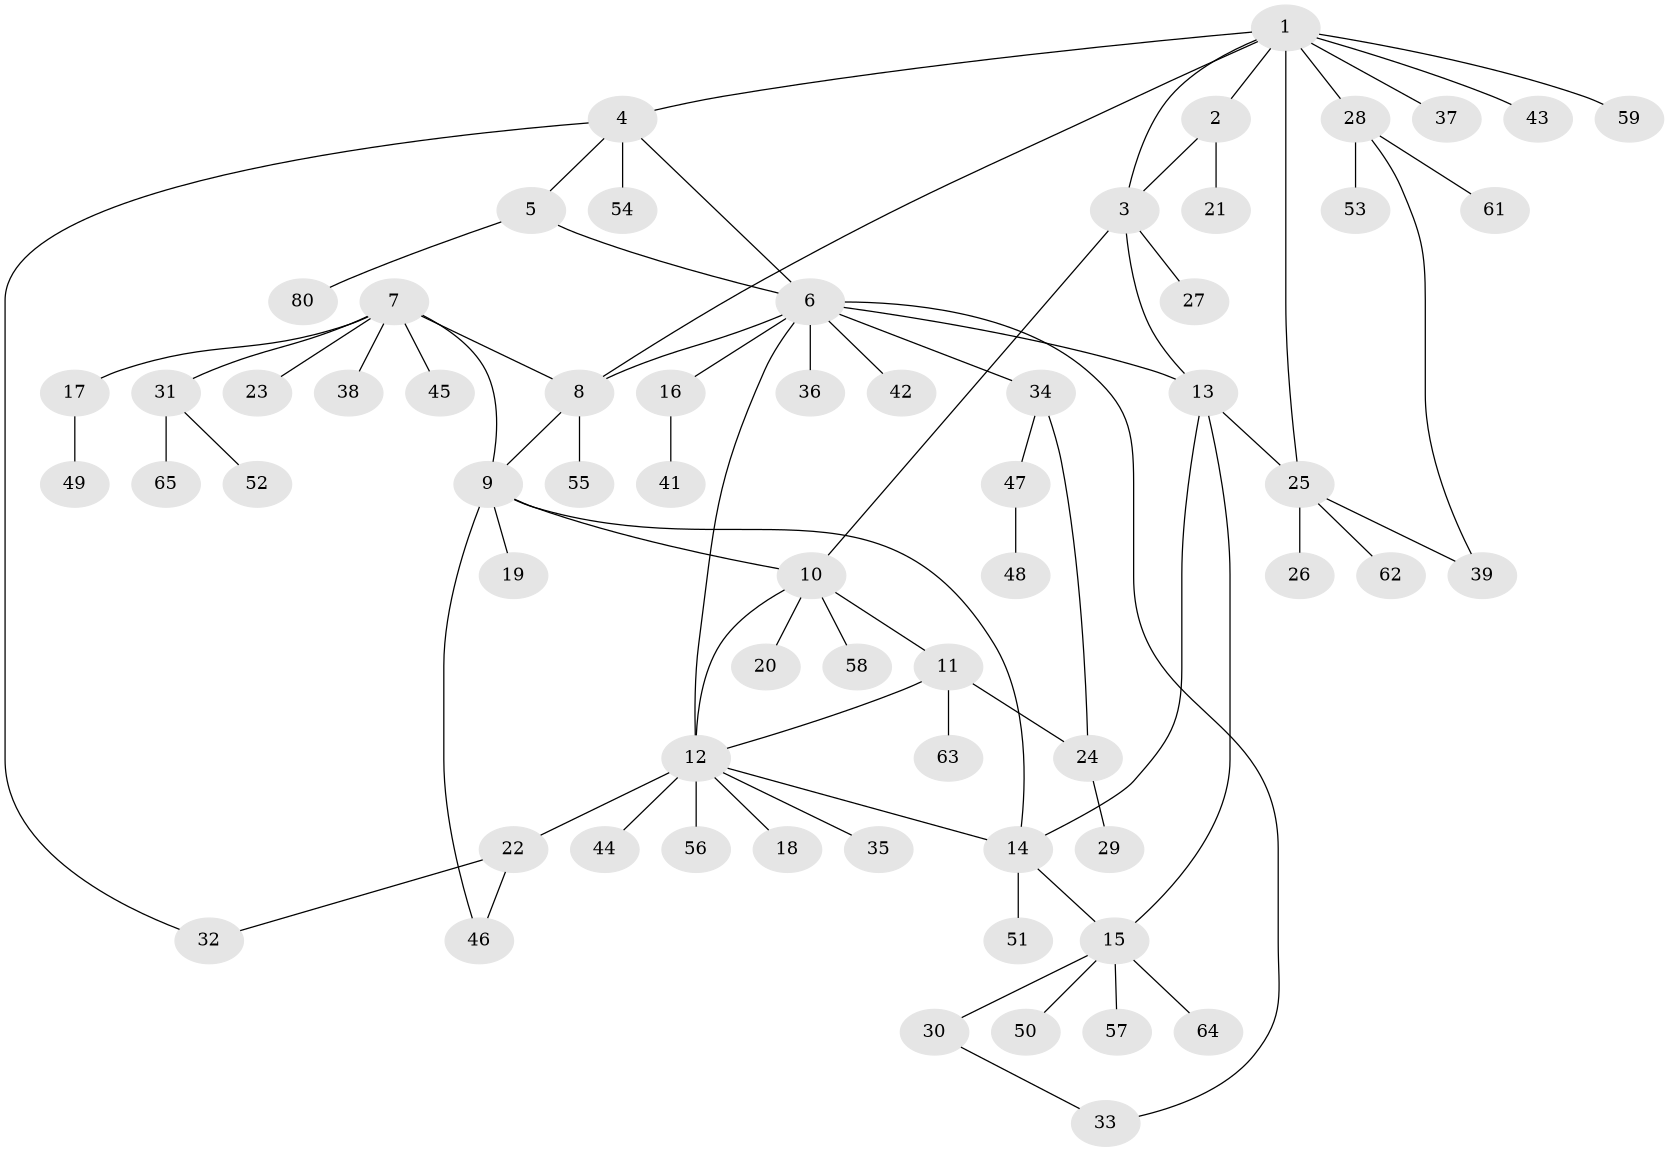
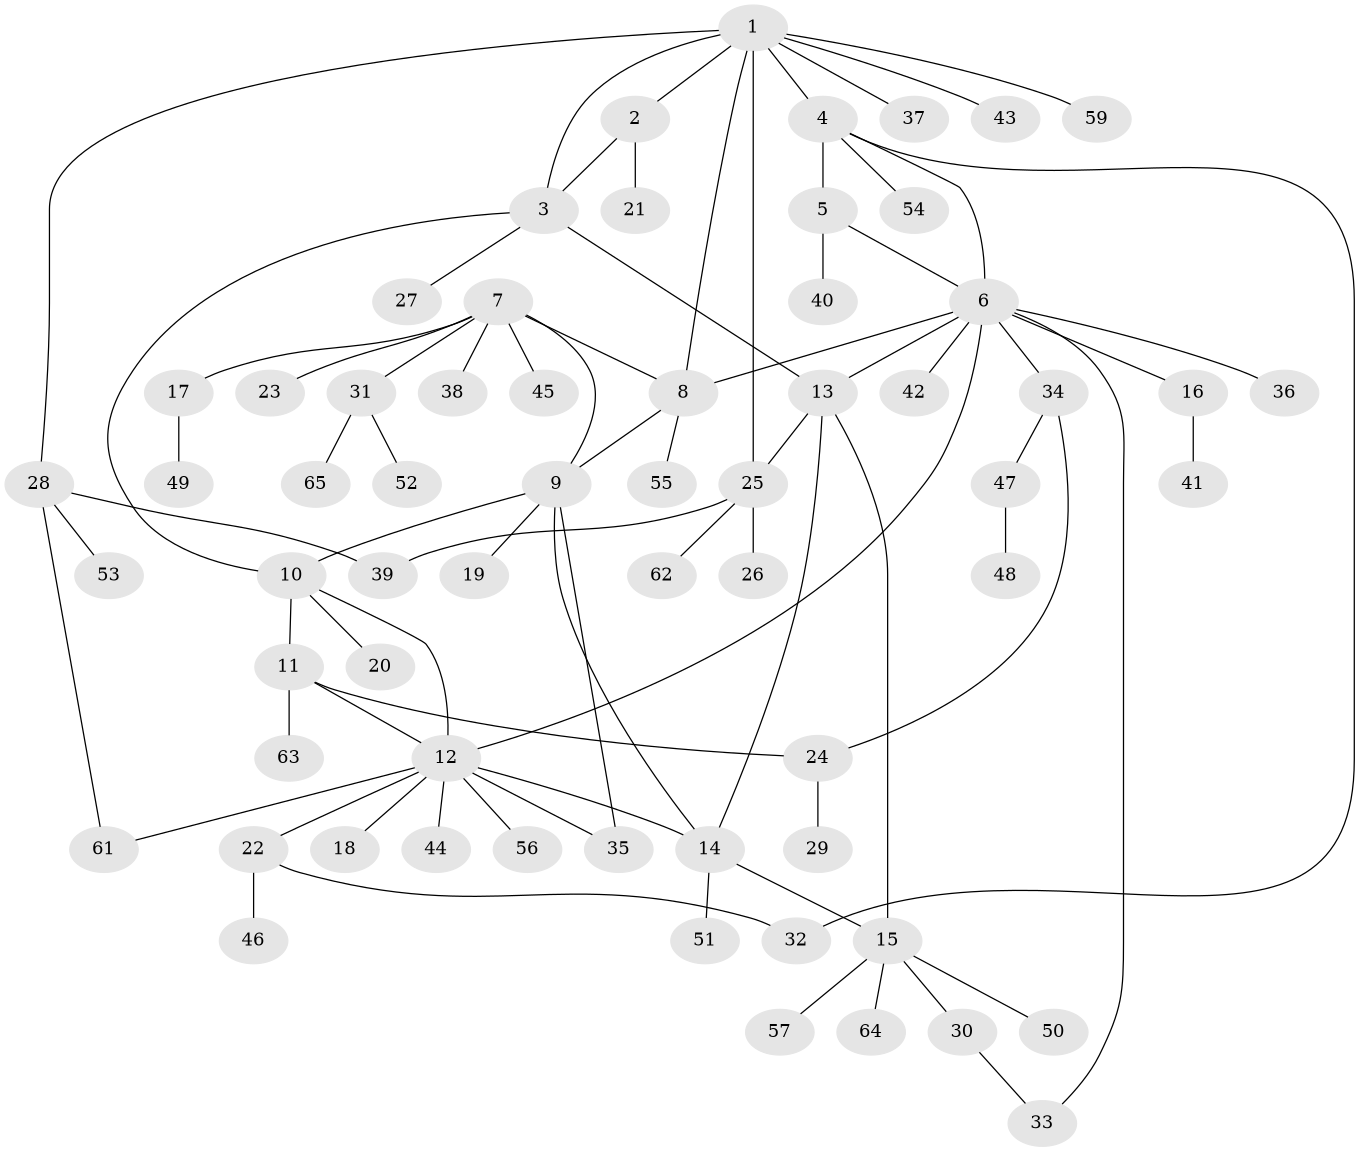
node "80": label "80" -> "40"
node "58": removed
edge "9" -- "46": now "9" -- "35"
edge "12" -- "61": added
